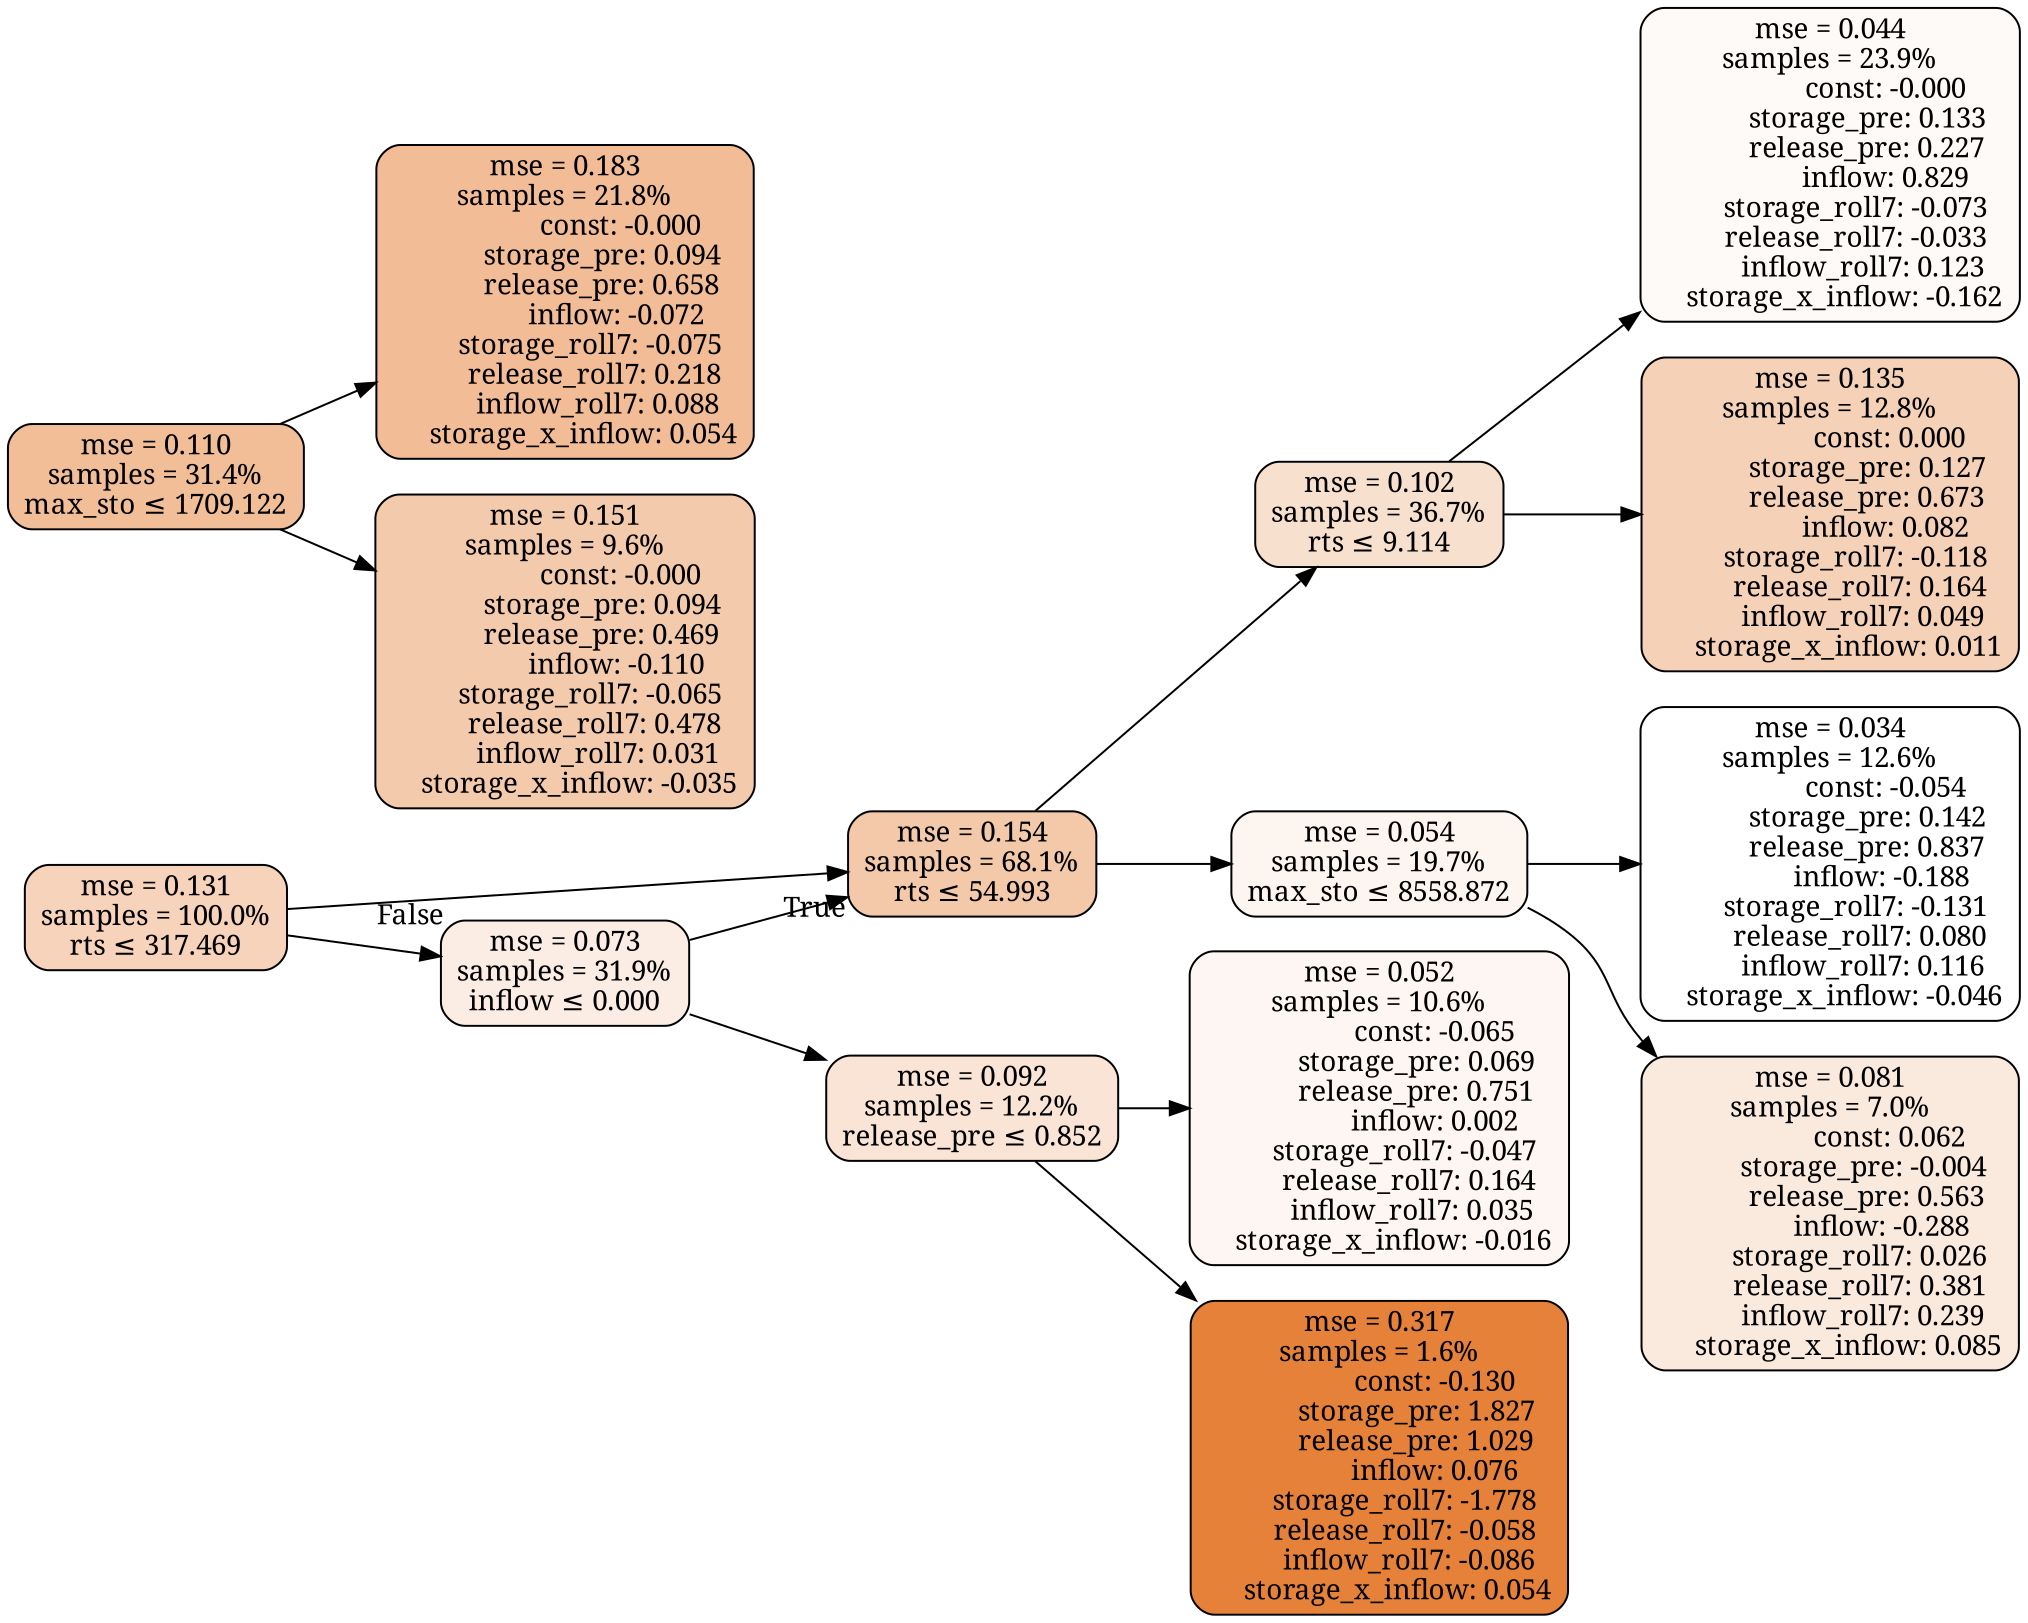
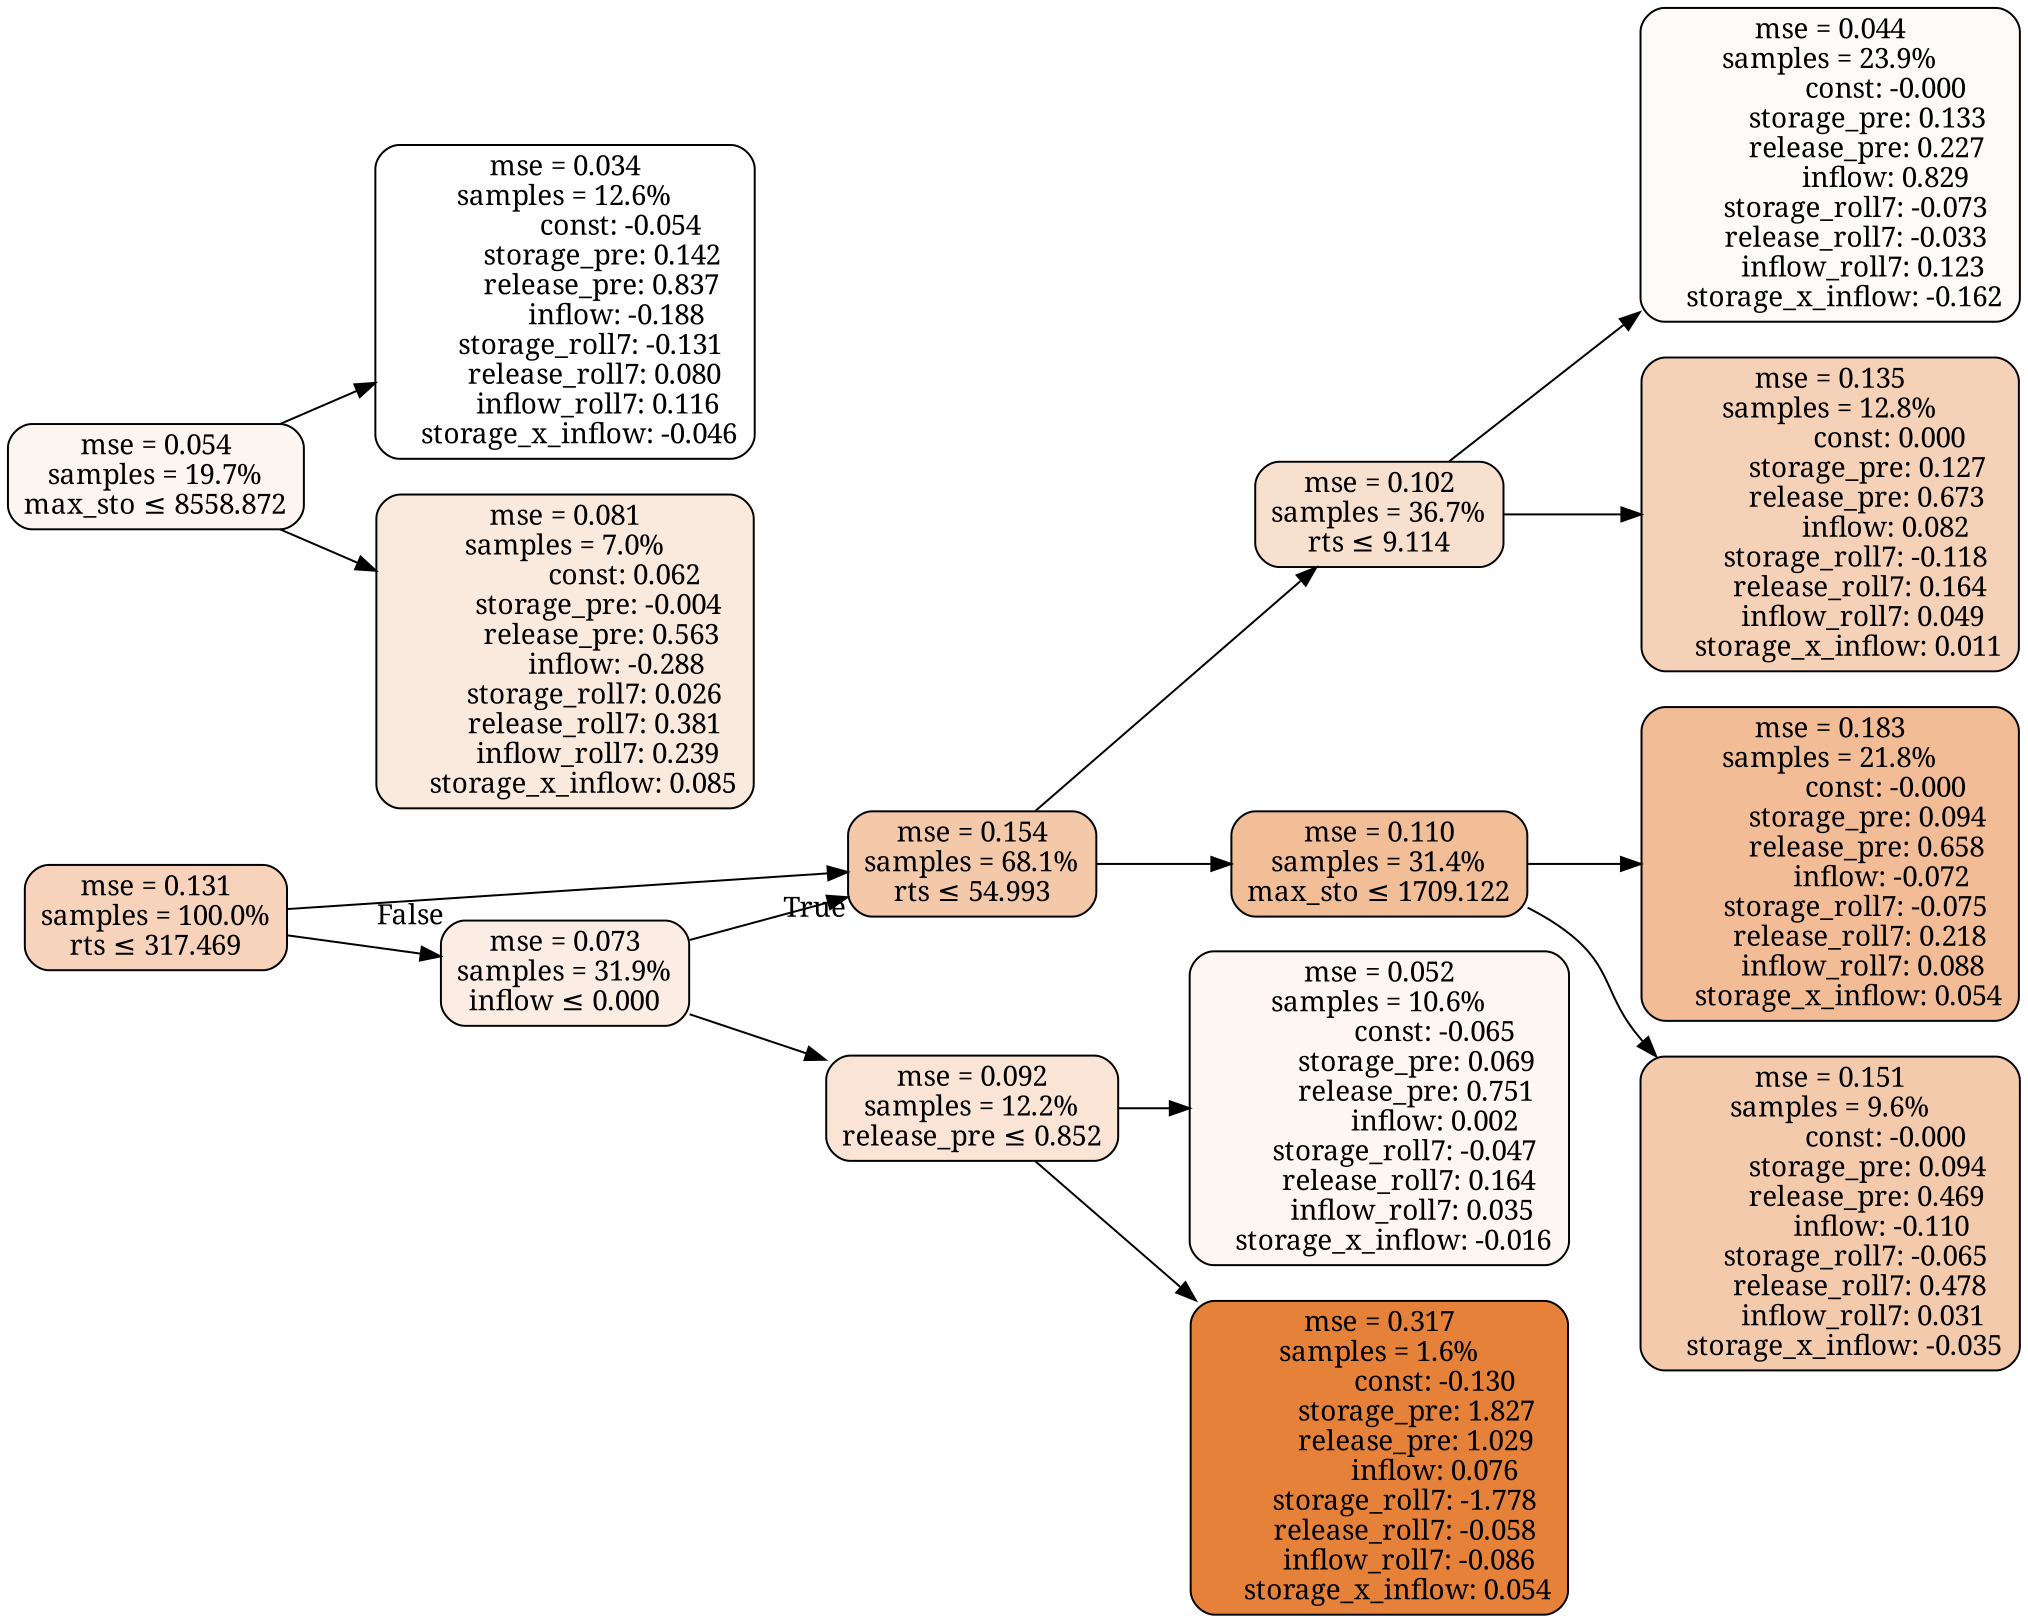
edge "mse = 0.154 samples = 68.1% rts ≤ 54.993" -> "mse = 0.054 samples = 19.7% max_sto ≤ 8558.872": now "mse = 0.154 samples = 68.1% rts ≤ 54.993" -> "mse = 0.110 samples = 31.4% max_sto ≤ 1709.122"
